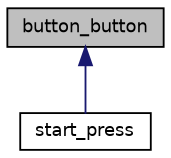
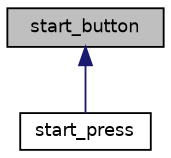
node "button_button": label "button_button" -> "start_button"
